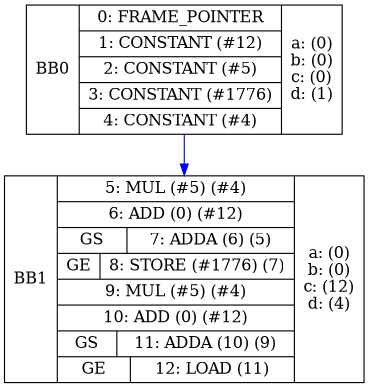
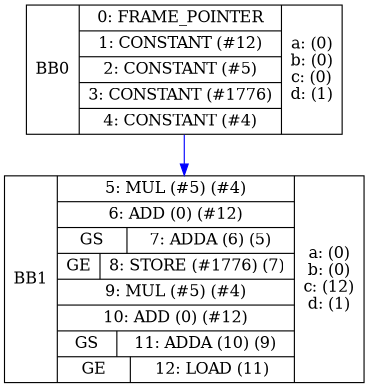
node "BB1": text "d: (4)" -> "d: (1)"
